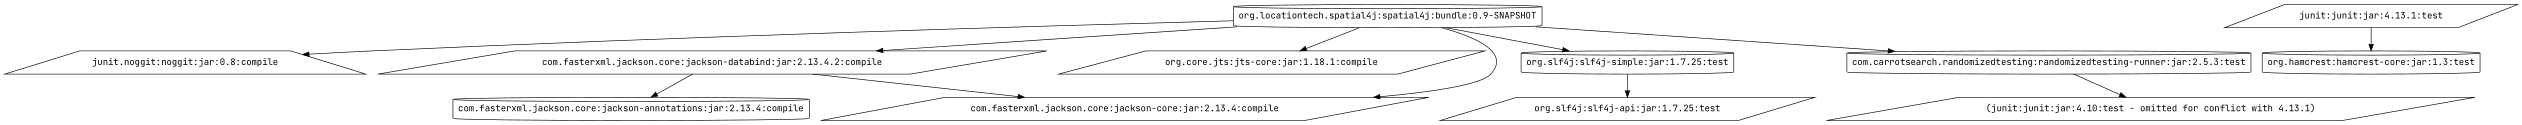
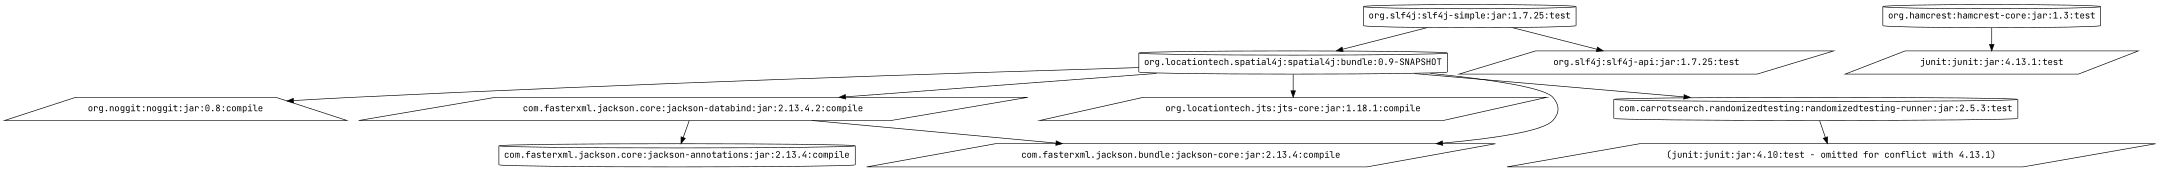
edge "junit:junit:jar:4.13.1:test" -> "org.hamcrest:hamcrest-core:jar:1.3:test": reversed
edge "org.locationtech.spatial4j:spatial4j:bundle:0.9-SNAPSHOT" -> "org.slf4j:slf4j-simple:jar:1.7.25:test": reversed
node "junit.noggit:noggit:jar:0.8:compile": label "junit.noggit:noggit:jar:0.8:compile" -> "org.noggit:noggit:jar:0.8:compile"
node "org.core.jts:jts-core:jar:1.18.1:compile": label "org.core.jts:jts-core:jar:1.18.1:compile" -> "org.locationtech.jts:jts-core:jar:1.18.1:compile"
node "com.fasterxml.jackson.core:jackson-core:jar:2.13.4:compile": label "com.fasterxml.jackson.core:jackson-core:jar:2.13.4:compile" -> "com.fasterxml.jackson.bundle:jackson-core:jar:2.13.4:compile"
